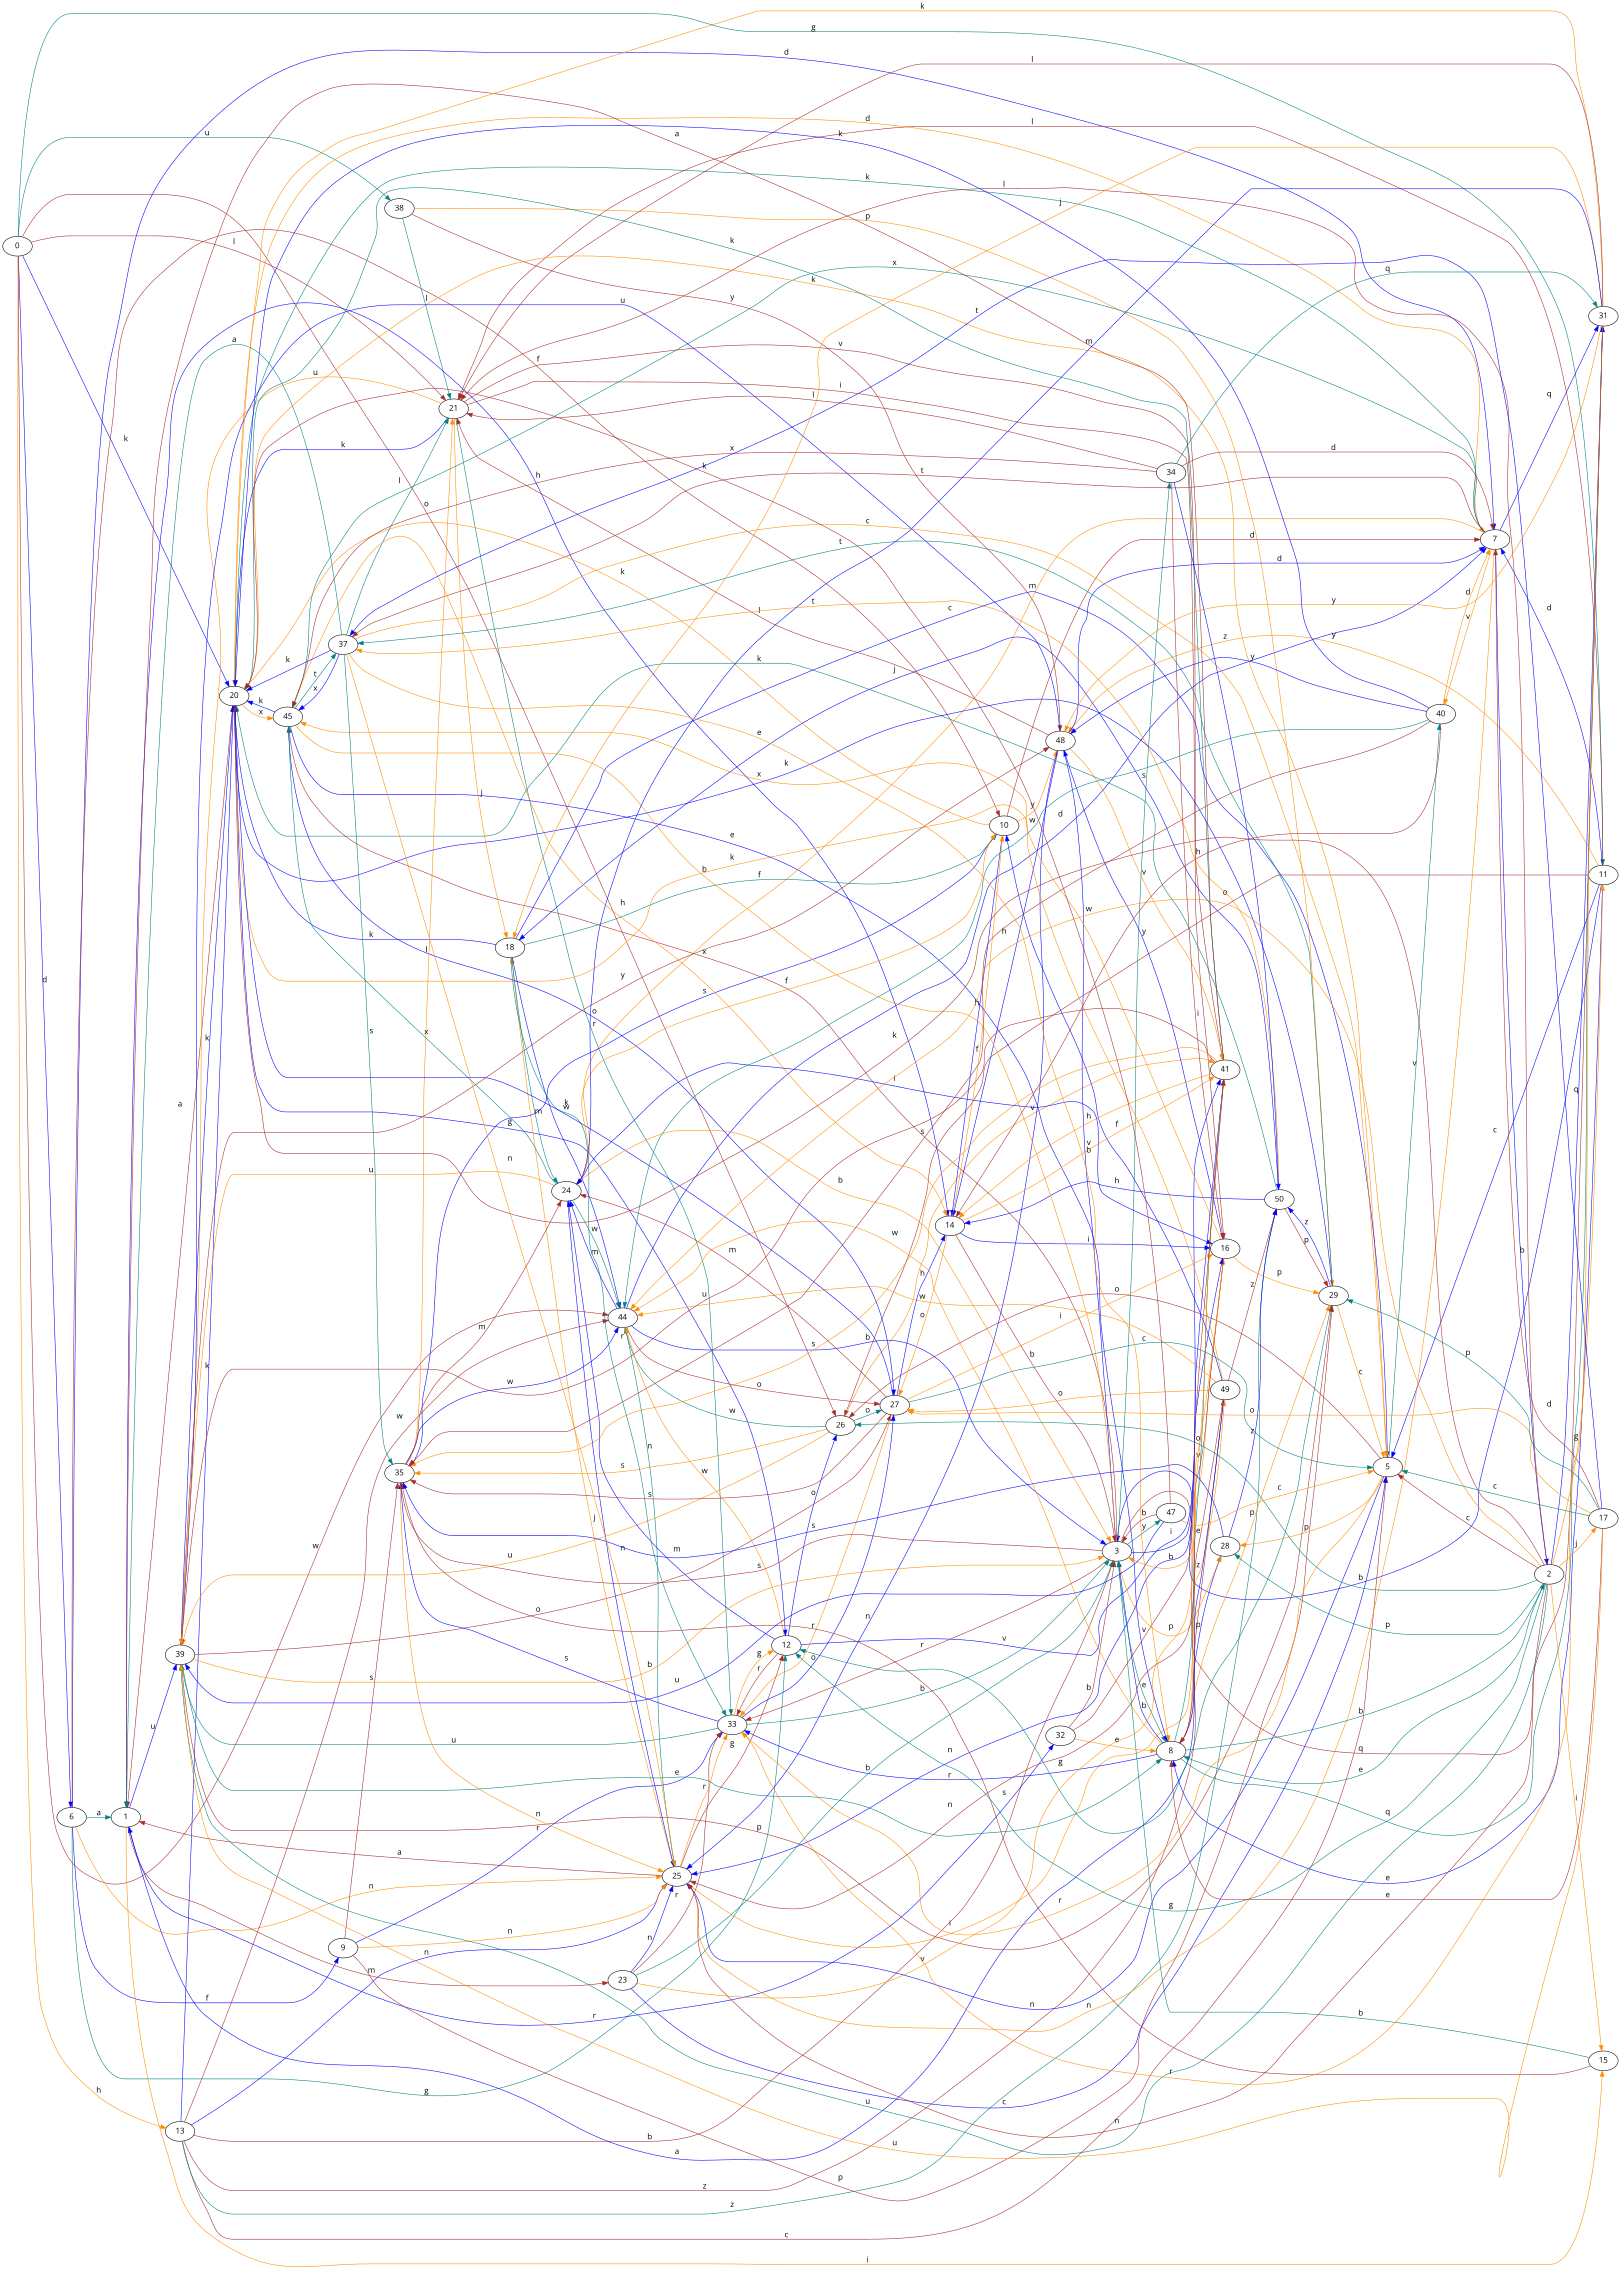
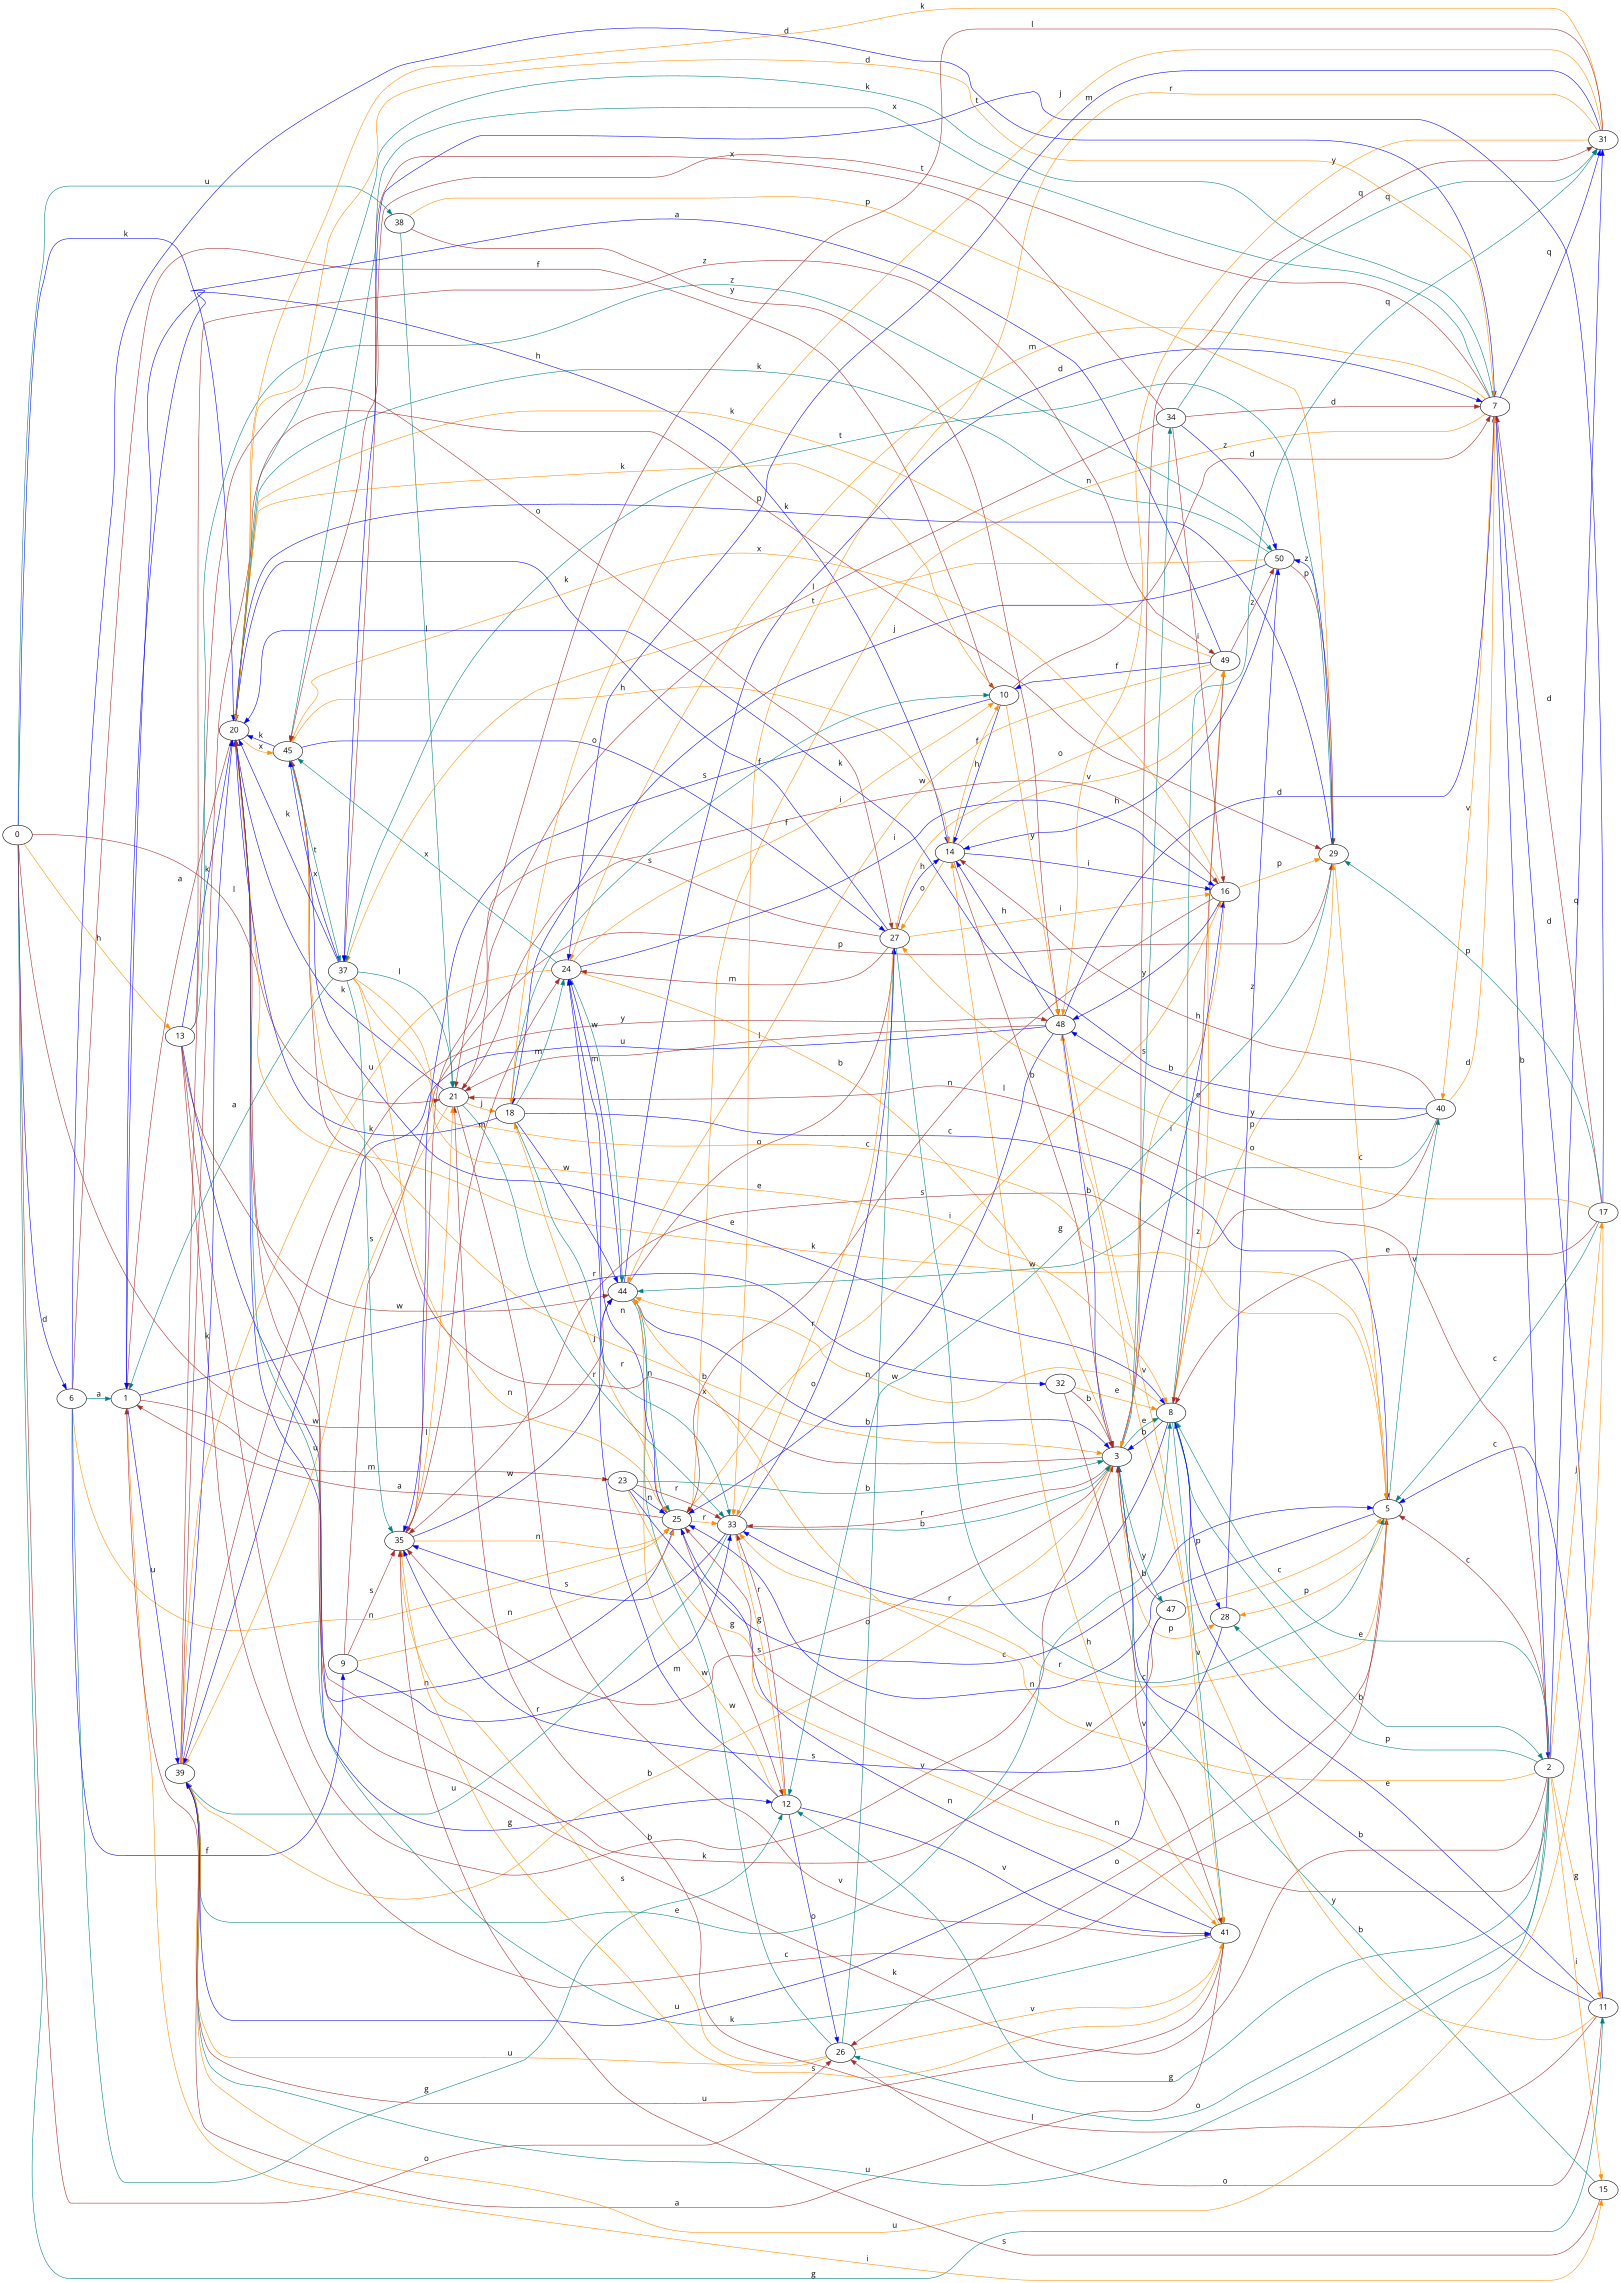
edge "14" -> "41": now "14" -> "49"
